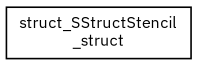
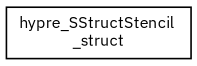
node "struct_SStructStencil _struct": label "struct_SStructStencil _struct" -> "hypre_SStructStencil _struct"
